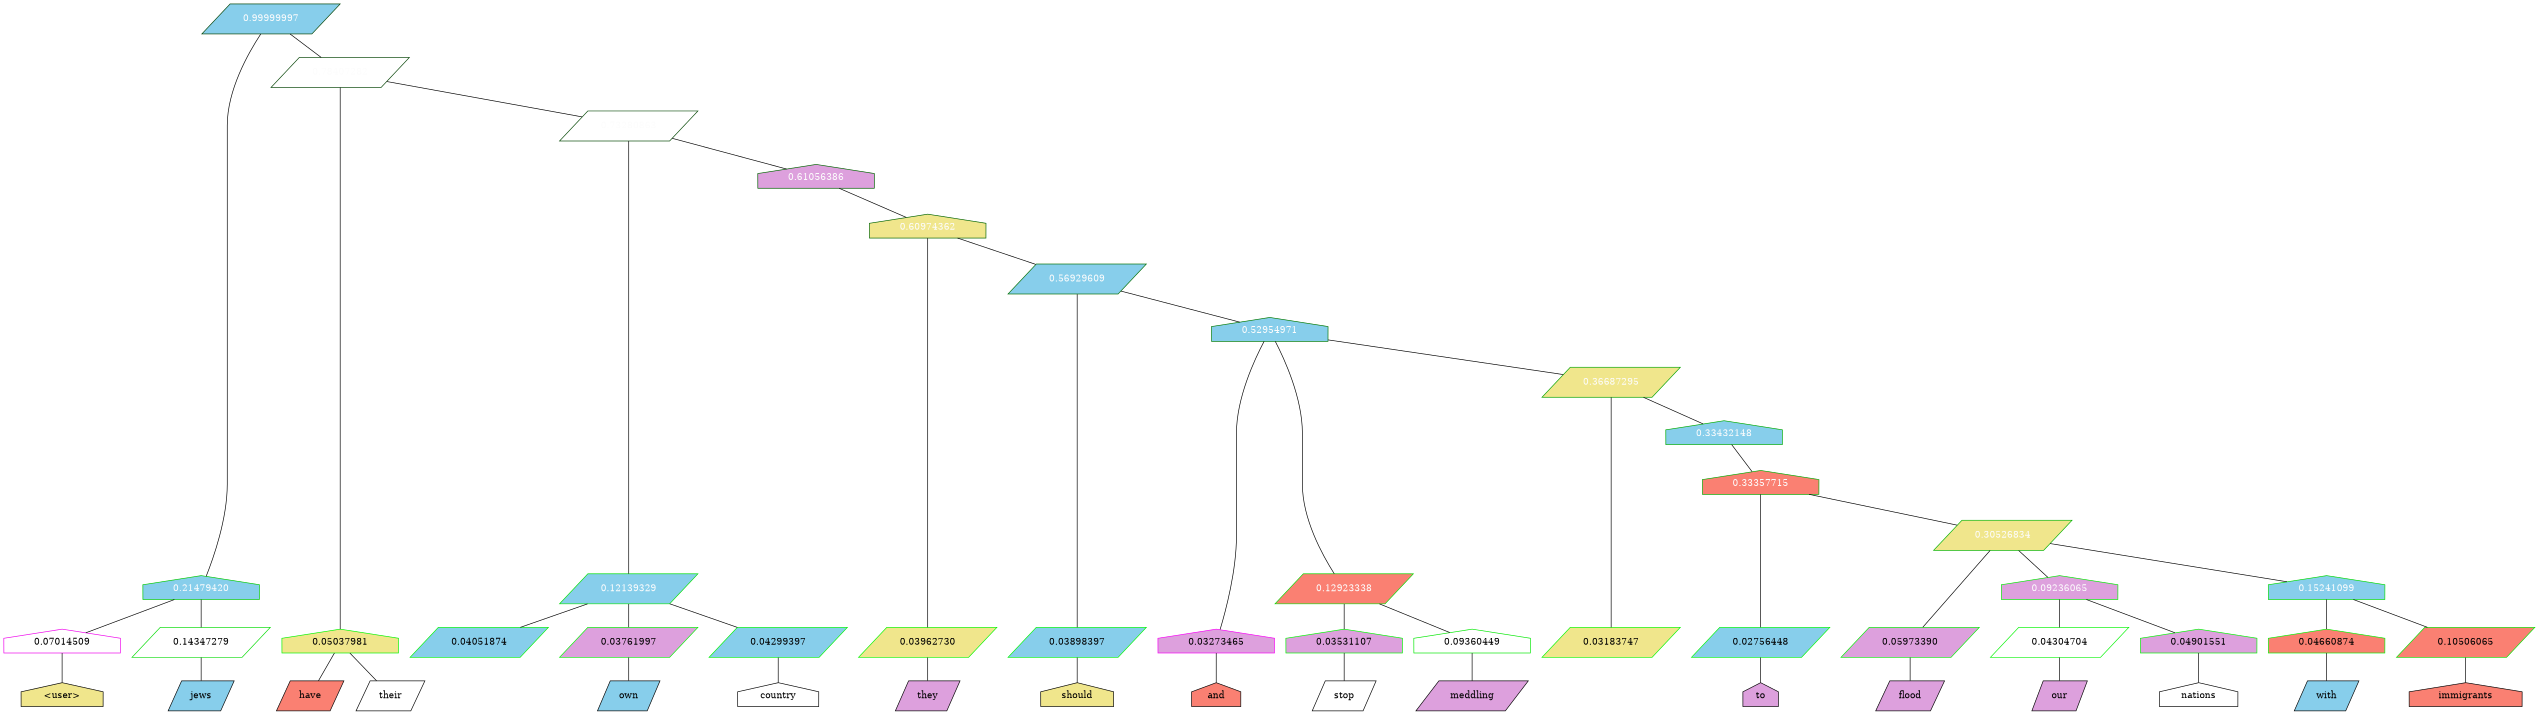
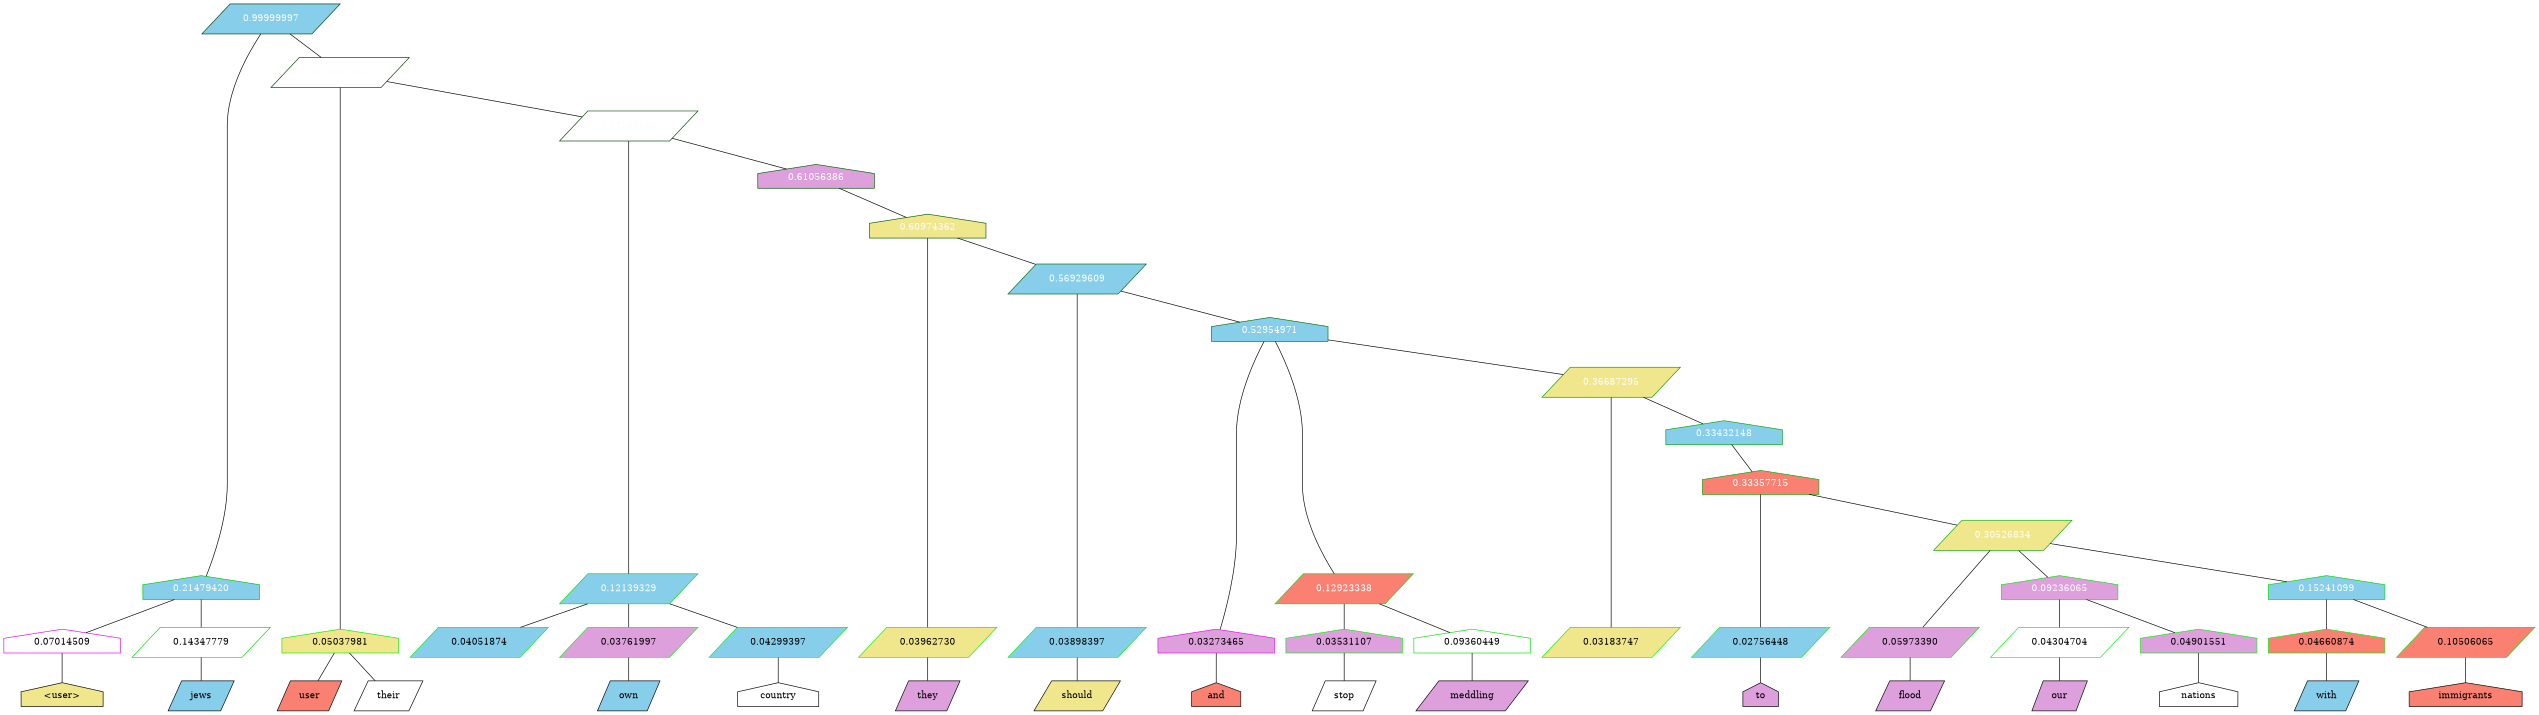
node "0.14347279": label "0.14347279" -> "0.14347779"
node "have": label "have" -> "user"
node "should": shape house -> parallelogram
